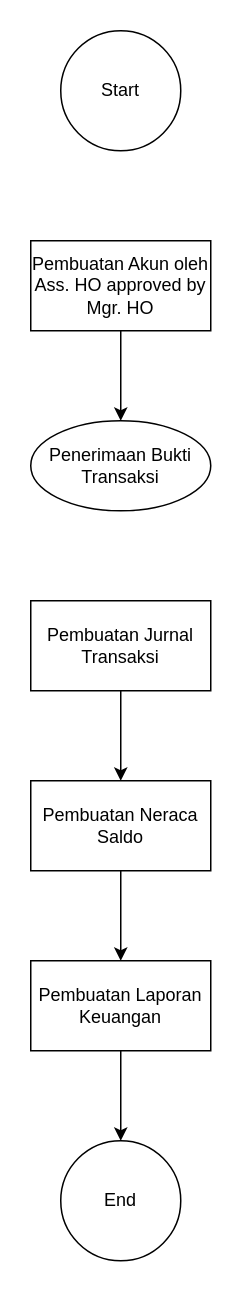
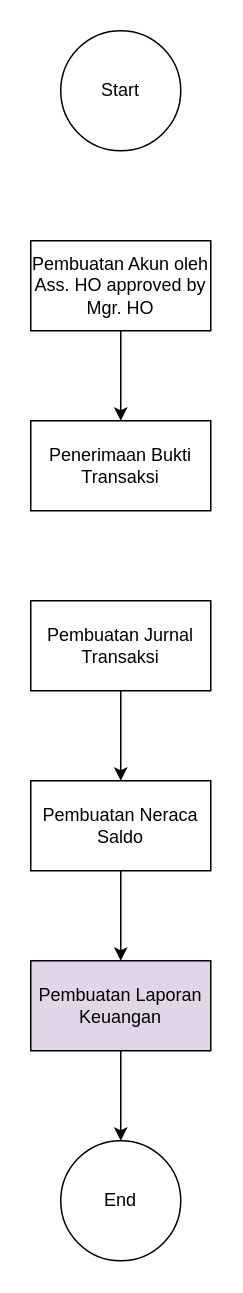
node "Penerimaan Bukti Transaksi": shape ellipse -> rectangle
node "Pembuatan Laporan Keuangan": fillcolor #ffffff -> #e1d5e7
